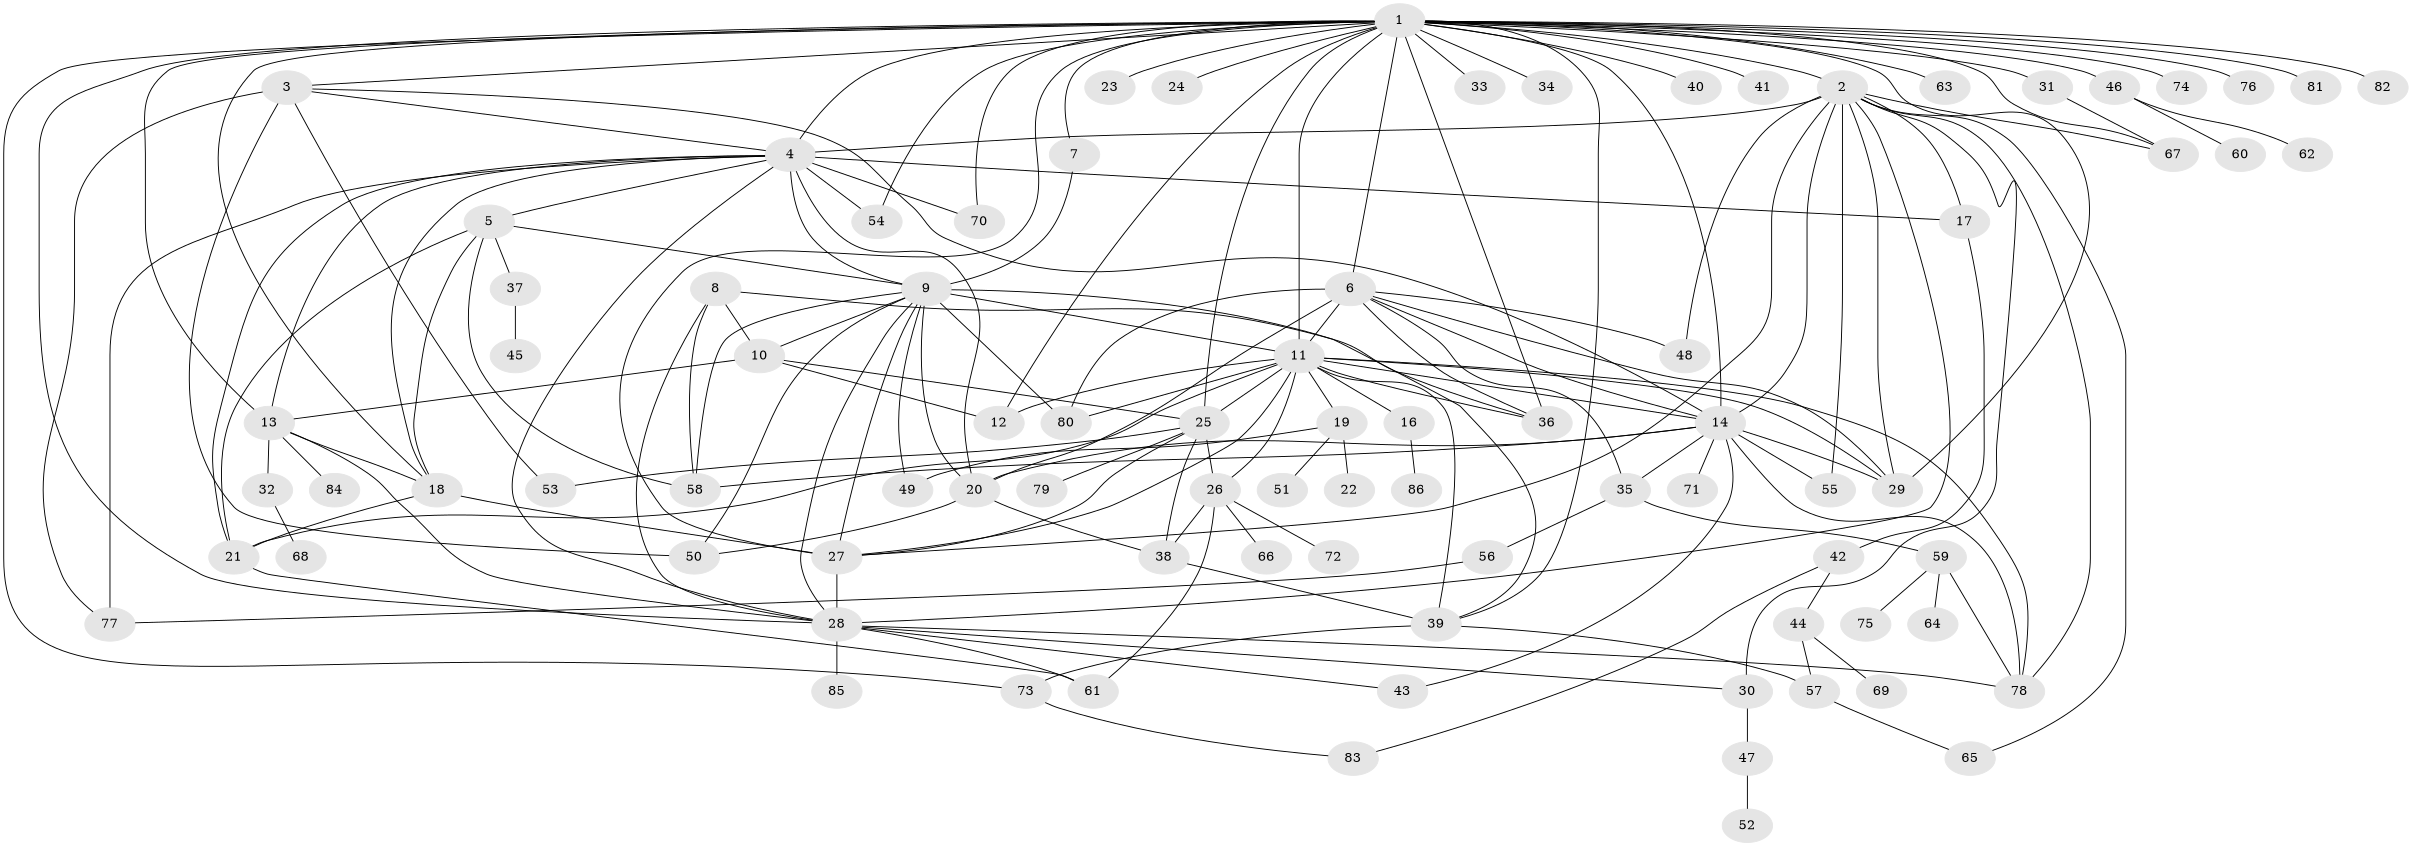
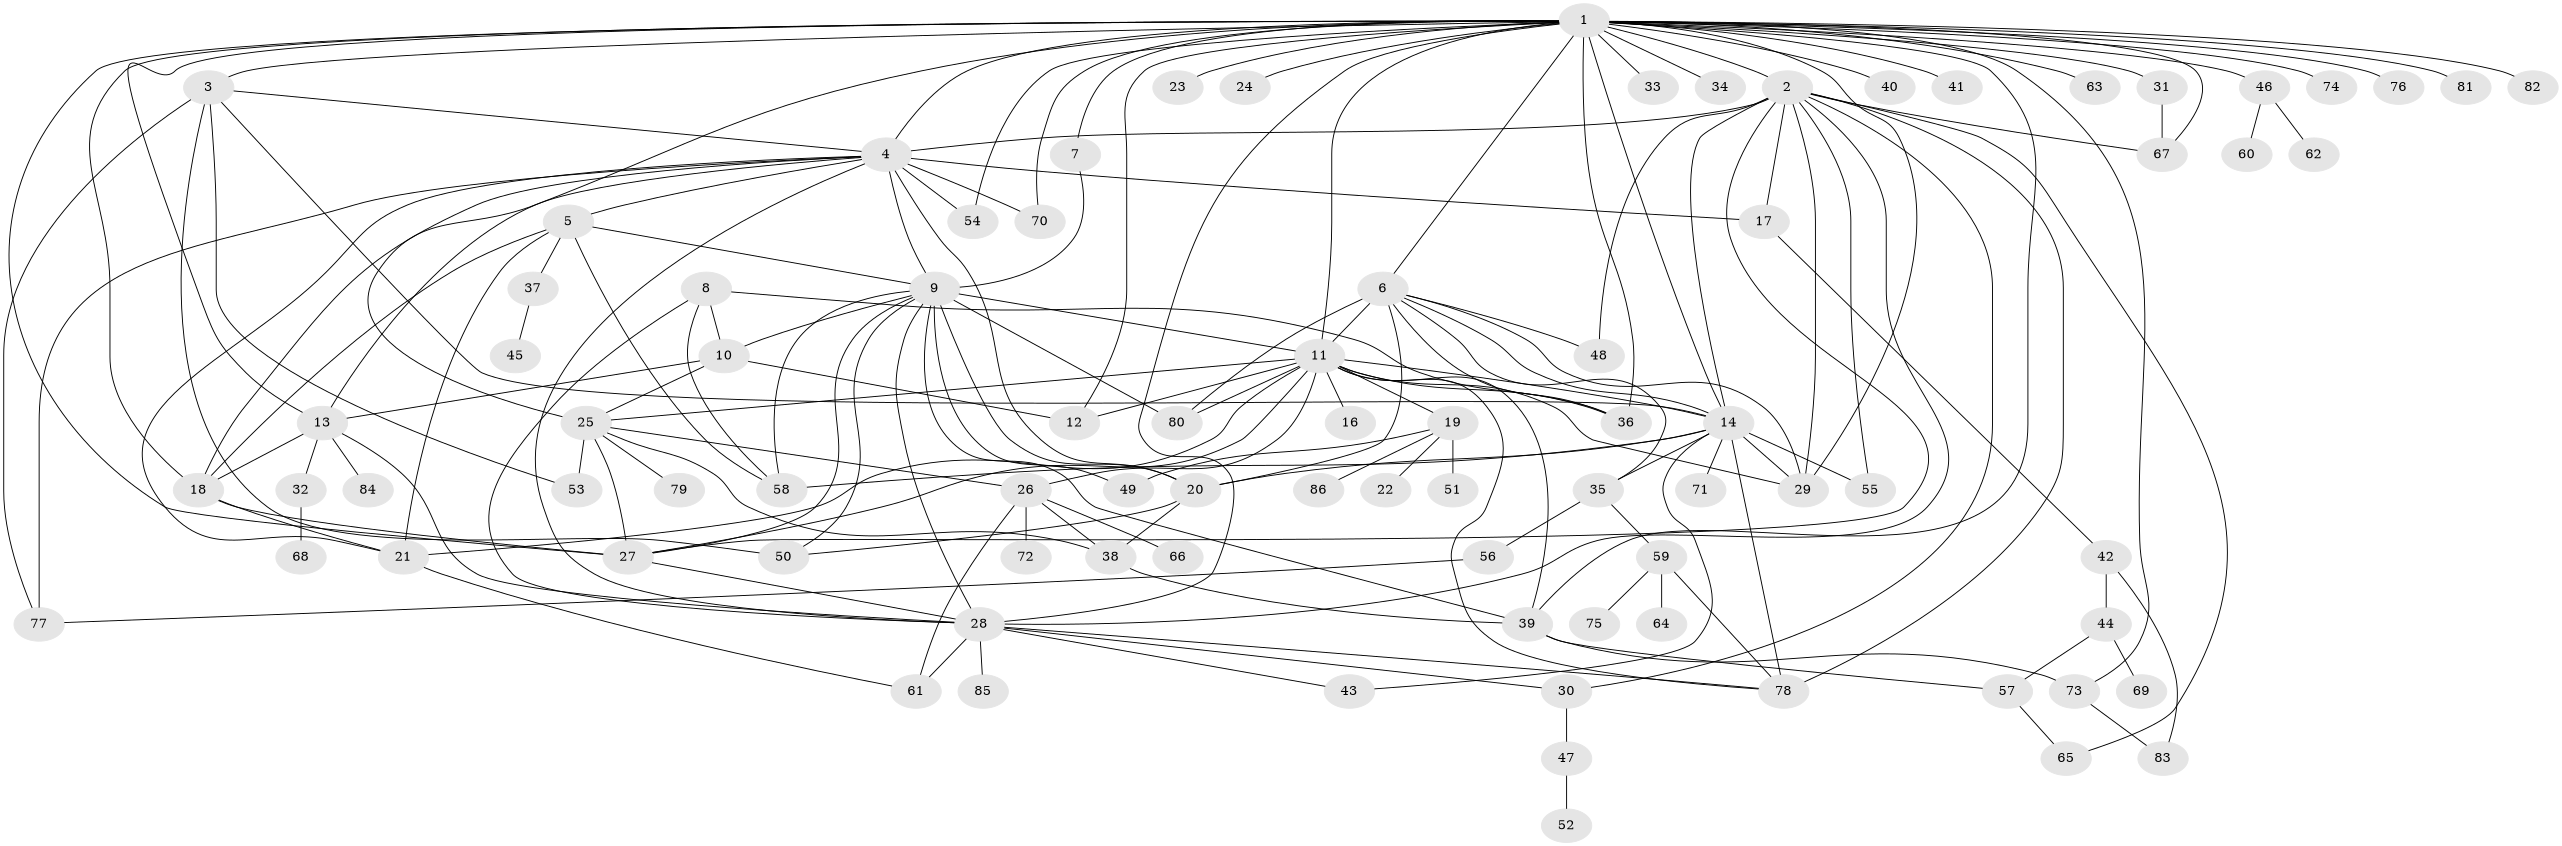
edge "16" -- "86": now "19" -- "86"
